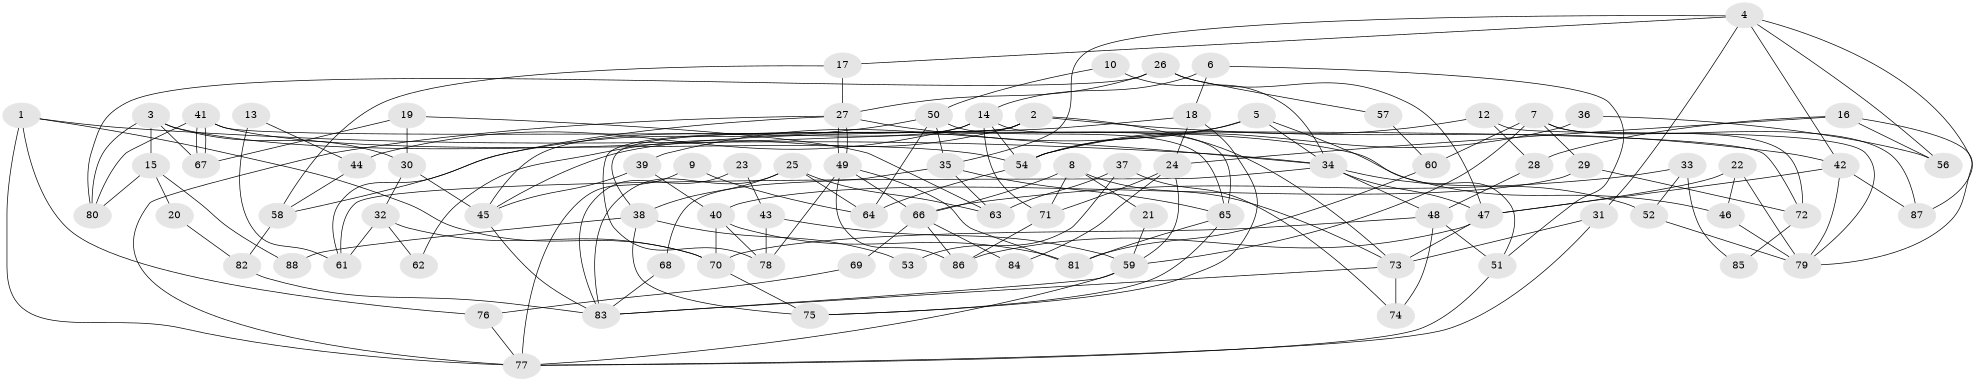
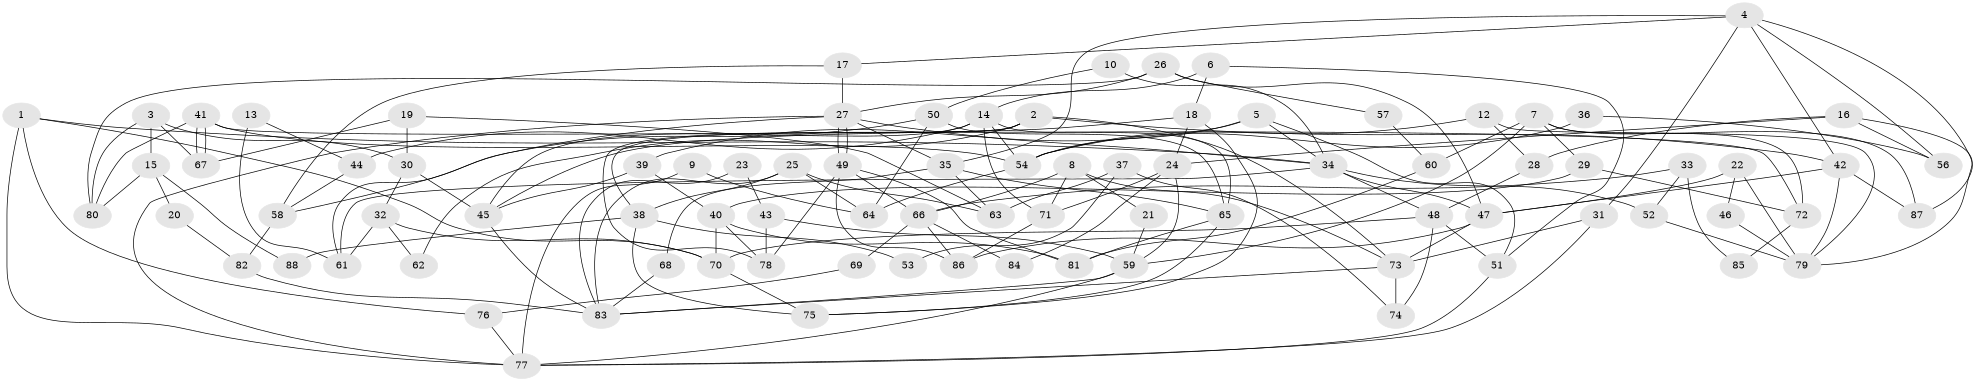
edge "50" -- "35": now "27" -- "35"
edge "3" -- "46": removed
